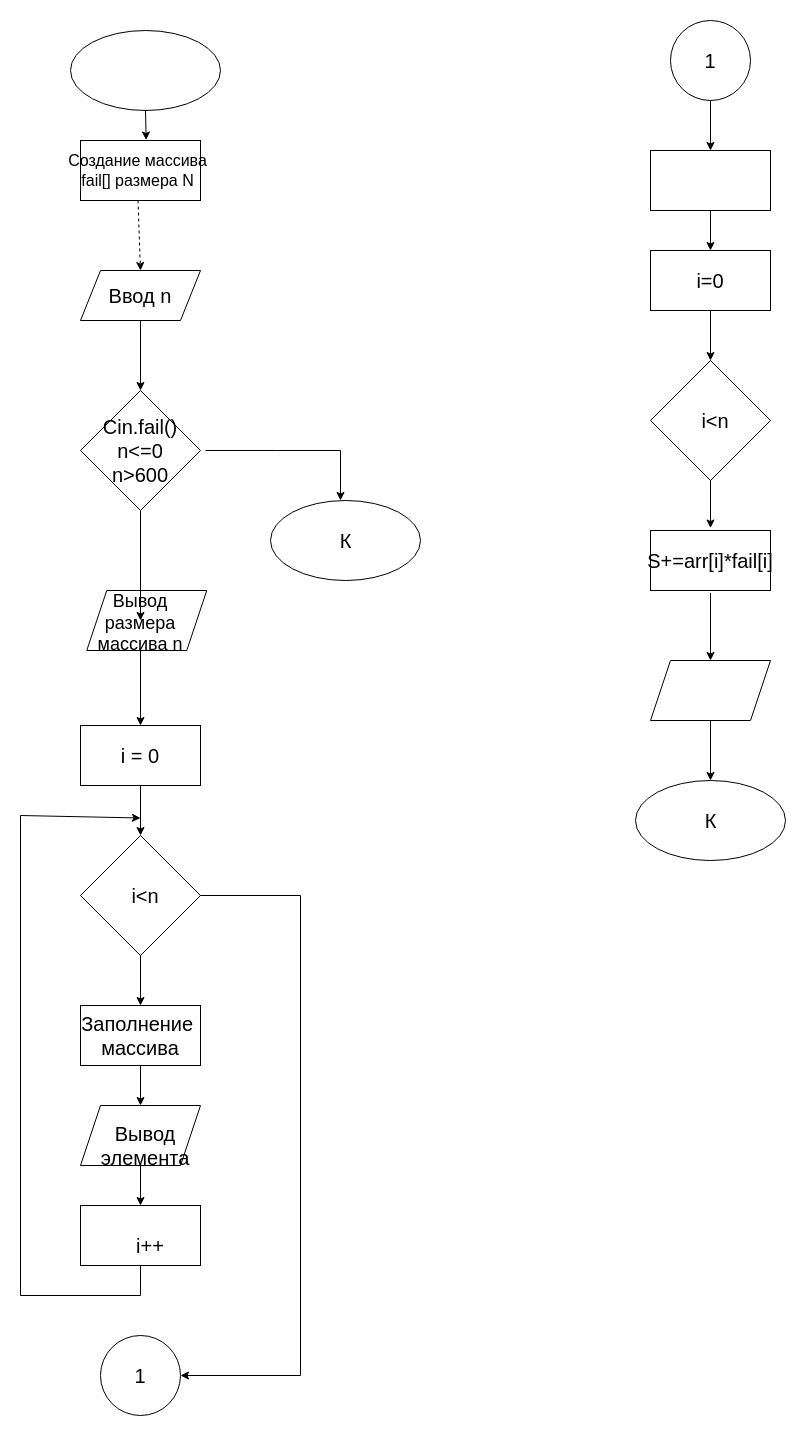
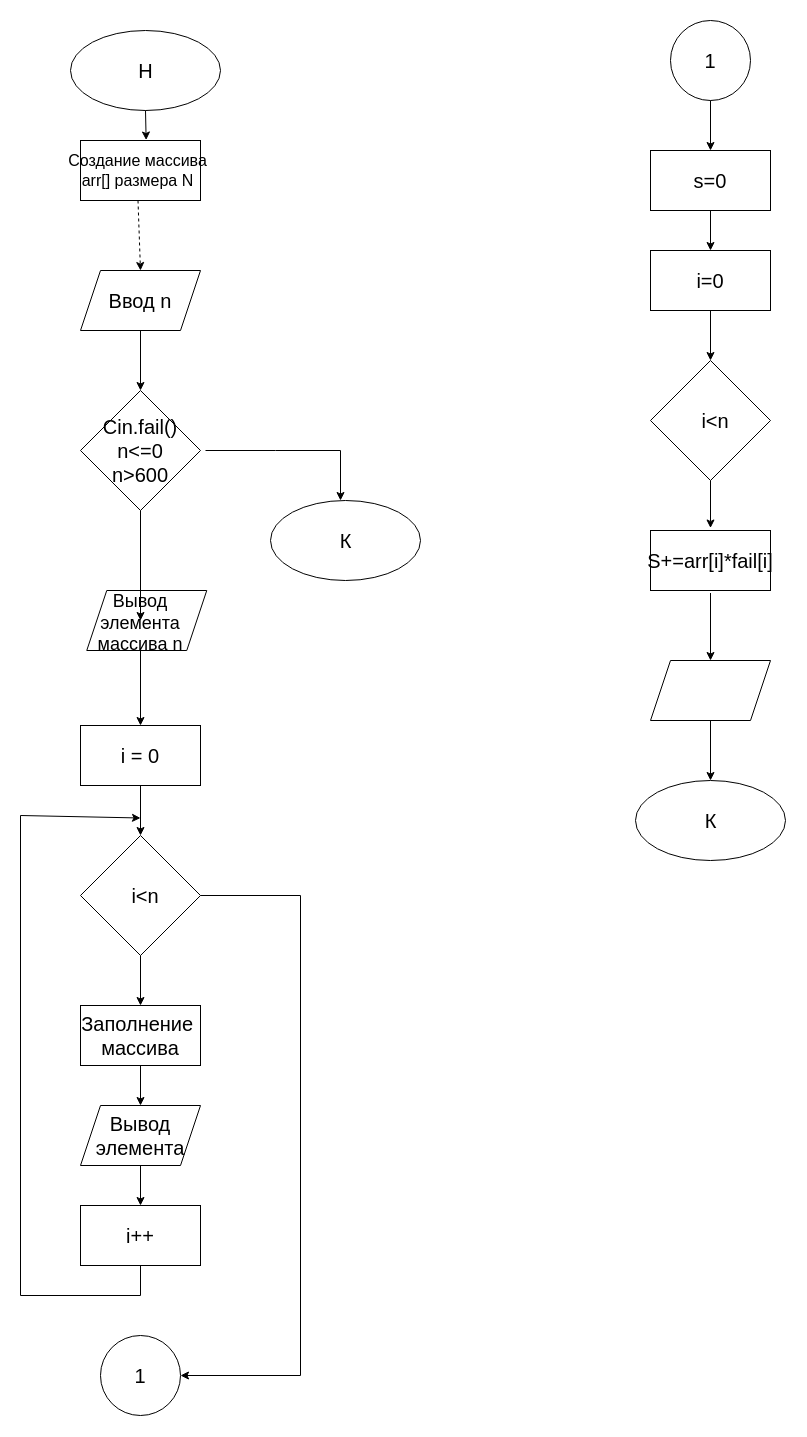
node "Н": added
node "Создание массива fail[] размера N": label "Создание массива fail[] размера N" -> "Создание массива arr[] размера N"
node "s=0": added
node "Ввод n": size 120x50 -> 120x60
node "Вывод размера массива n": label "Вывод размера массива n" -> "Вывод элемента массива n"
node "Вывод элемента": moved (146, 1146) -> (141, 1136)
node "i++": moved (151, 1246) -> (141, 1236)
